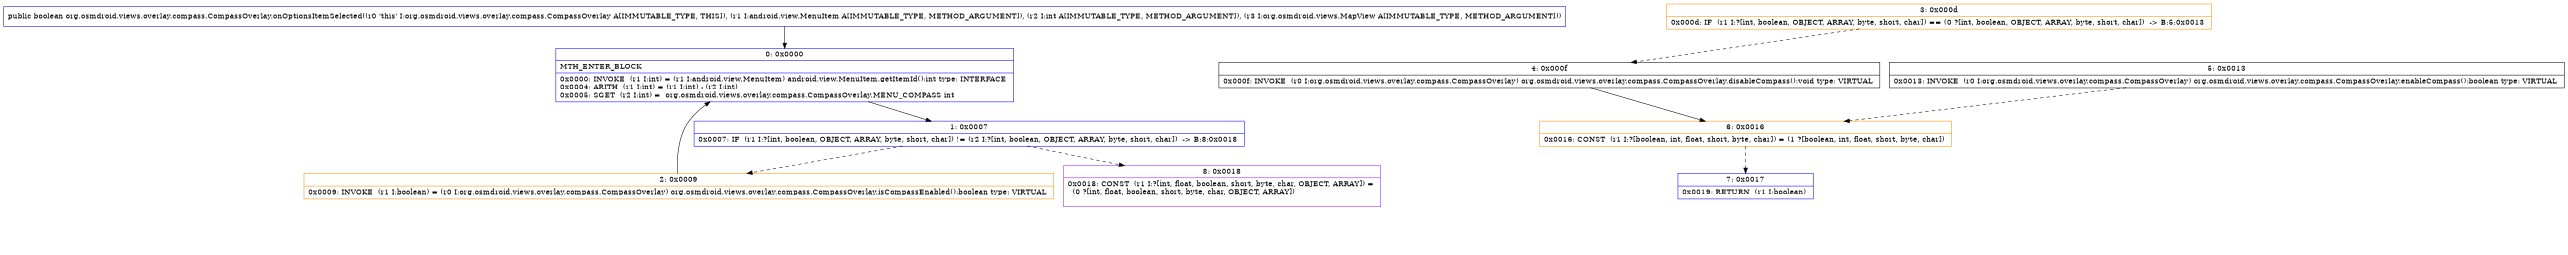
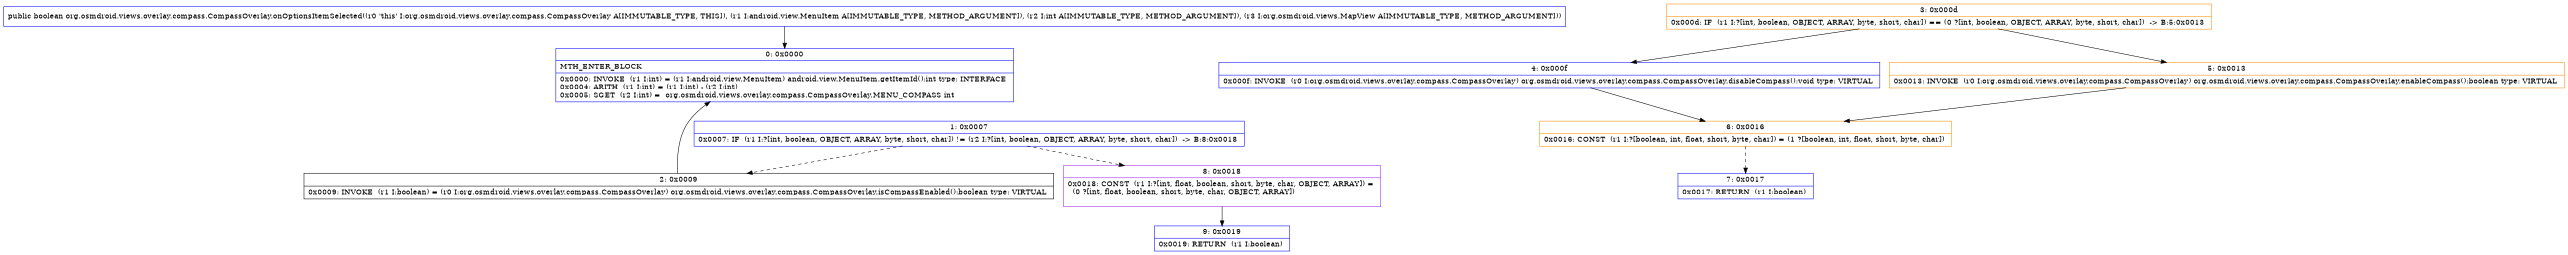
edge "3: 0x000d" -> "4: 0x000f": style dashed -> solid
edge "3: 0x000d" -> "5: 0x0013": added
node "4: 0x000f": color black -> blue
node "5: 0x0013": color black -> darkorange
edge "5: 0x0013" -> "6: 0x0016": style dashed -> solid
edge "0: 0x0000" -> "1: 0x0007": removed
node "2: 0x0009": color darkorange -> black
node "7: 0x0017": text "0x0019: RETURN  (r1 I:boolean)" -> "0x0017: RETURN  (r1 I:boolean)"
node "9: 0x0019": added
